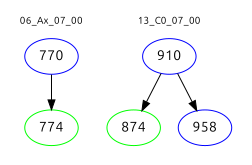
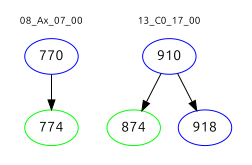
cluster "06_Ax_07_00": label "06_Ax_07_00" -> "08_Ax_07_00"
cluster "13_C0_07_00": label "13_C0_07_00" -> "13_C0_17_00"
node "958": label "958" -> "918"
